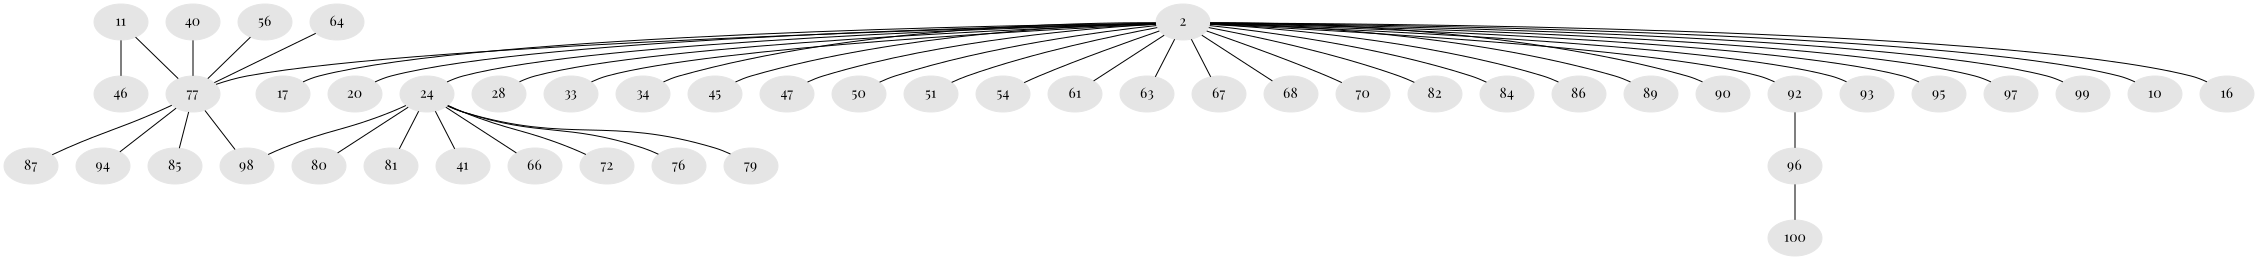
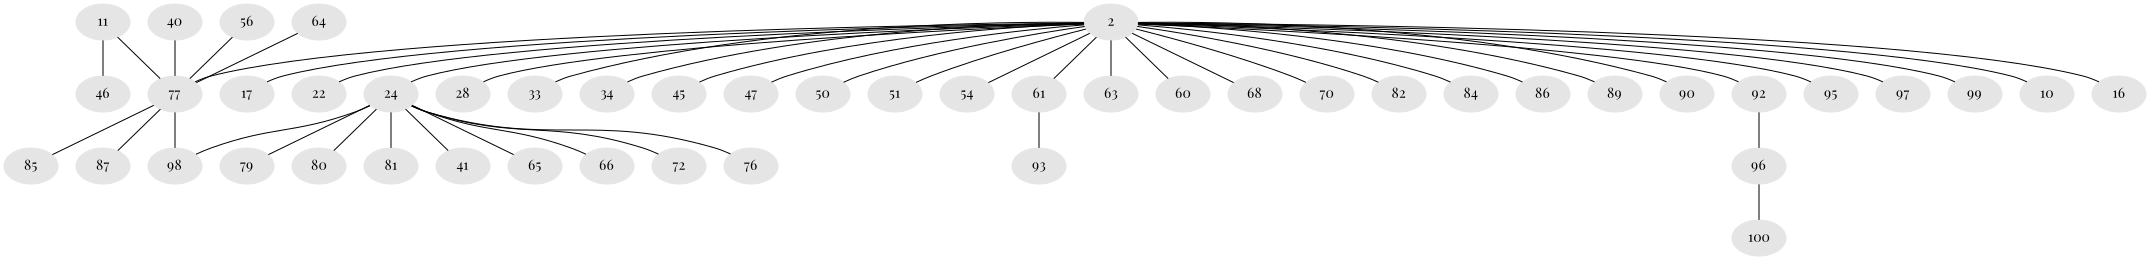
edge "2" -- "93": now "61" -- "93"
node "20": label "20" -> "22"
node "67": label "67" -> "60"
node "94": removed
node "65": added
